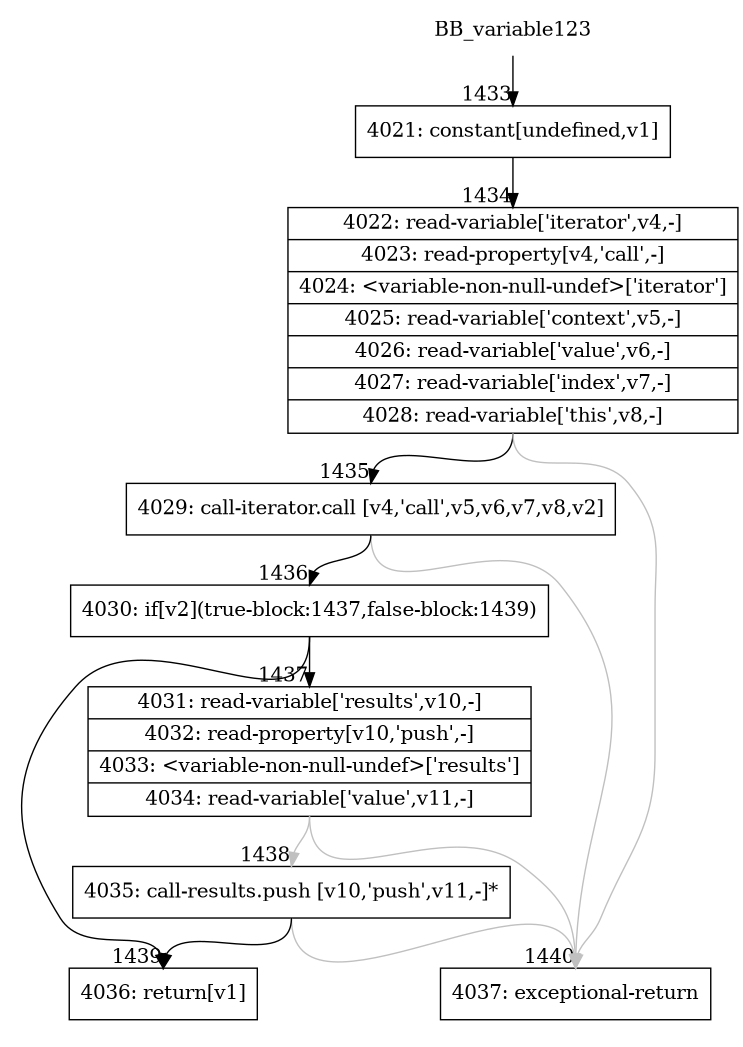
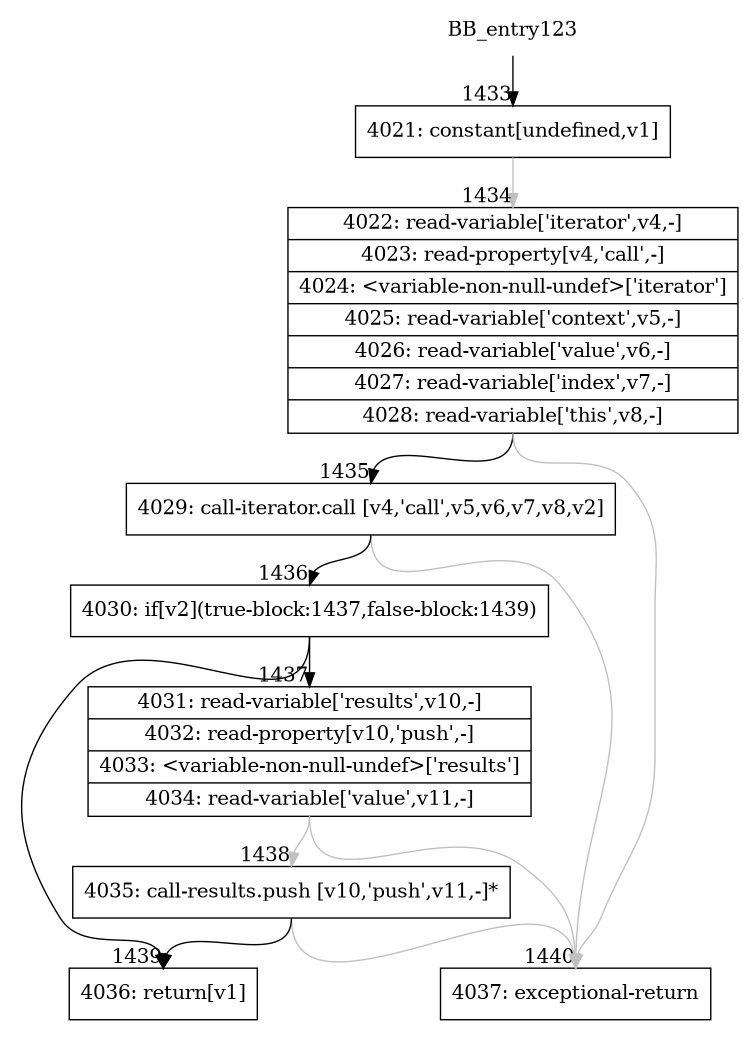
node "BB_variable123": label "BB_variable123" -> "BB_entry123"
edge "4021: constant[undefined,v1]" -> "4022: read-variable['iterator',v4,-]": color black -> gray
